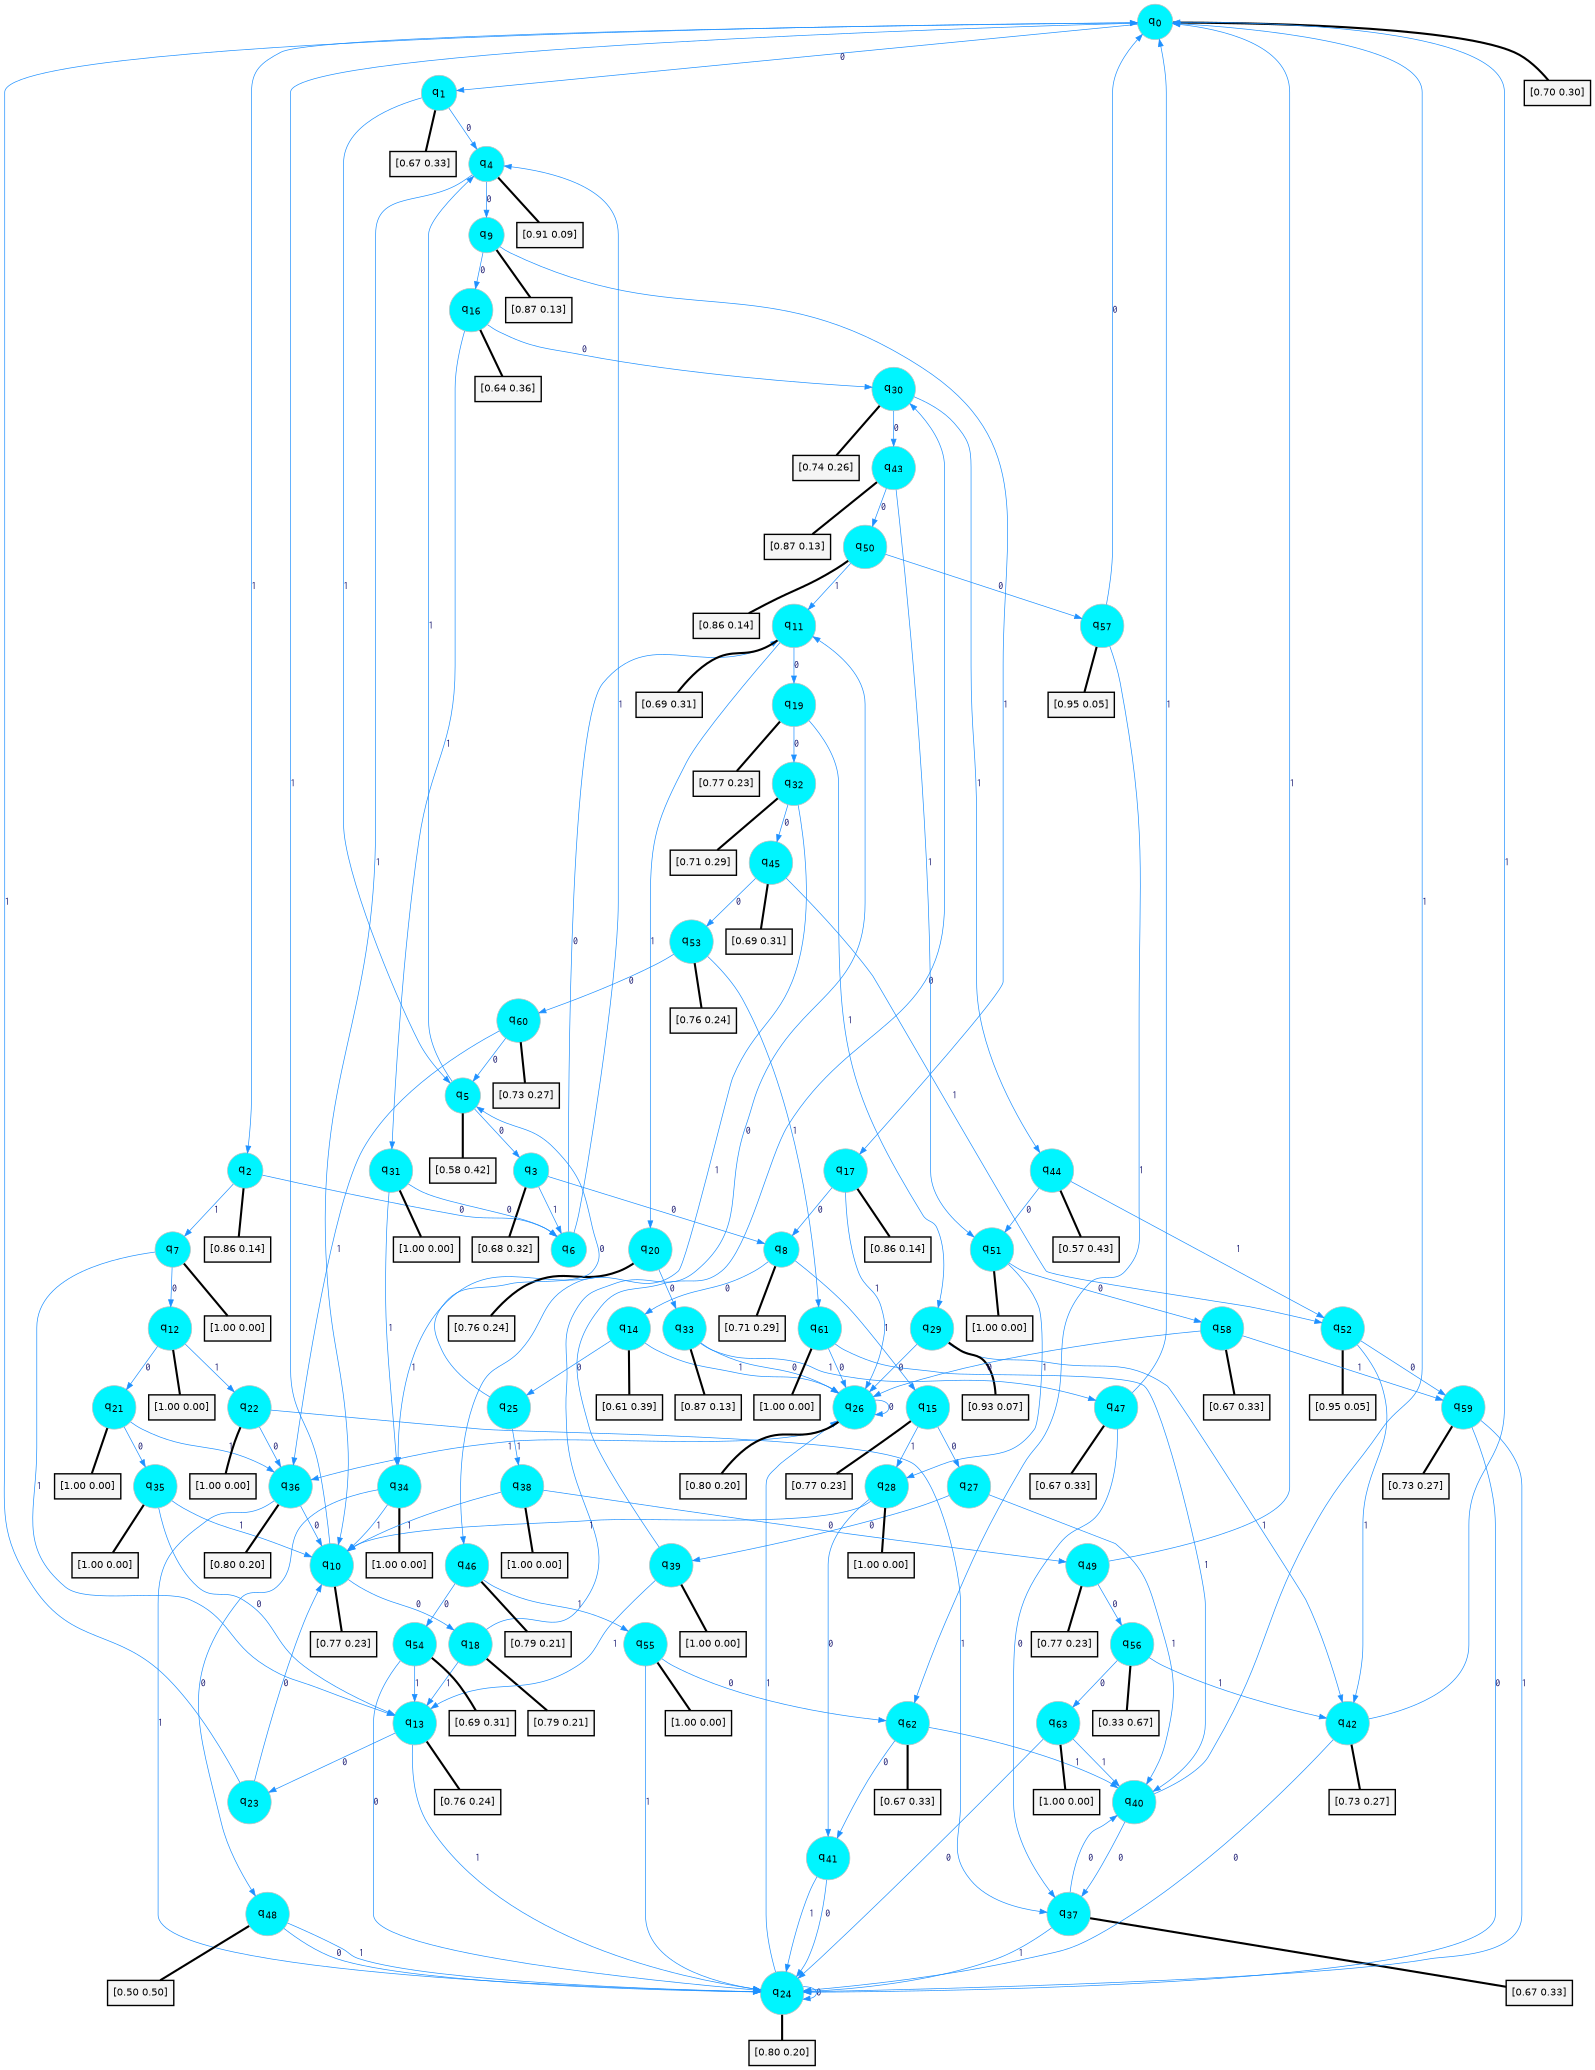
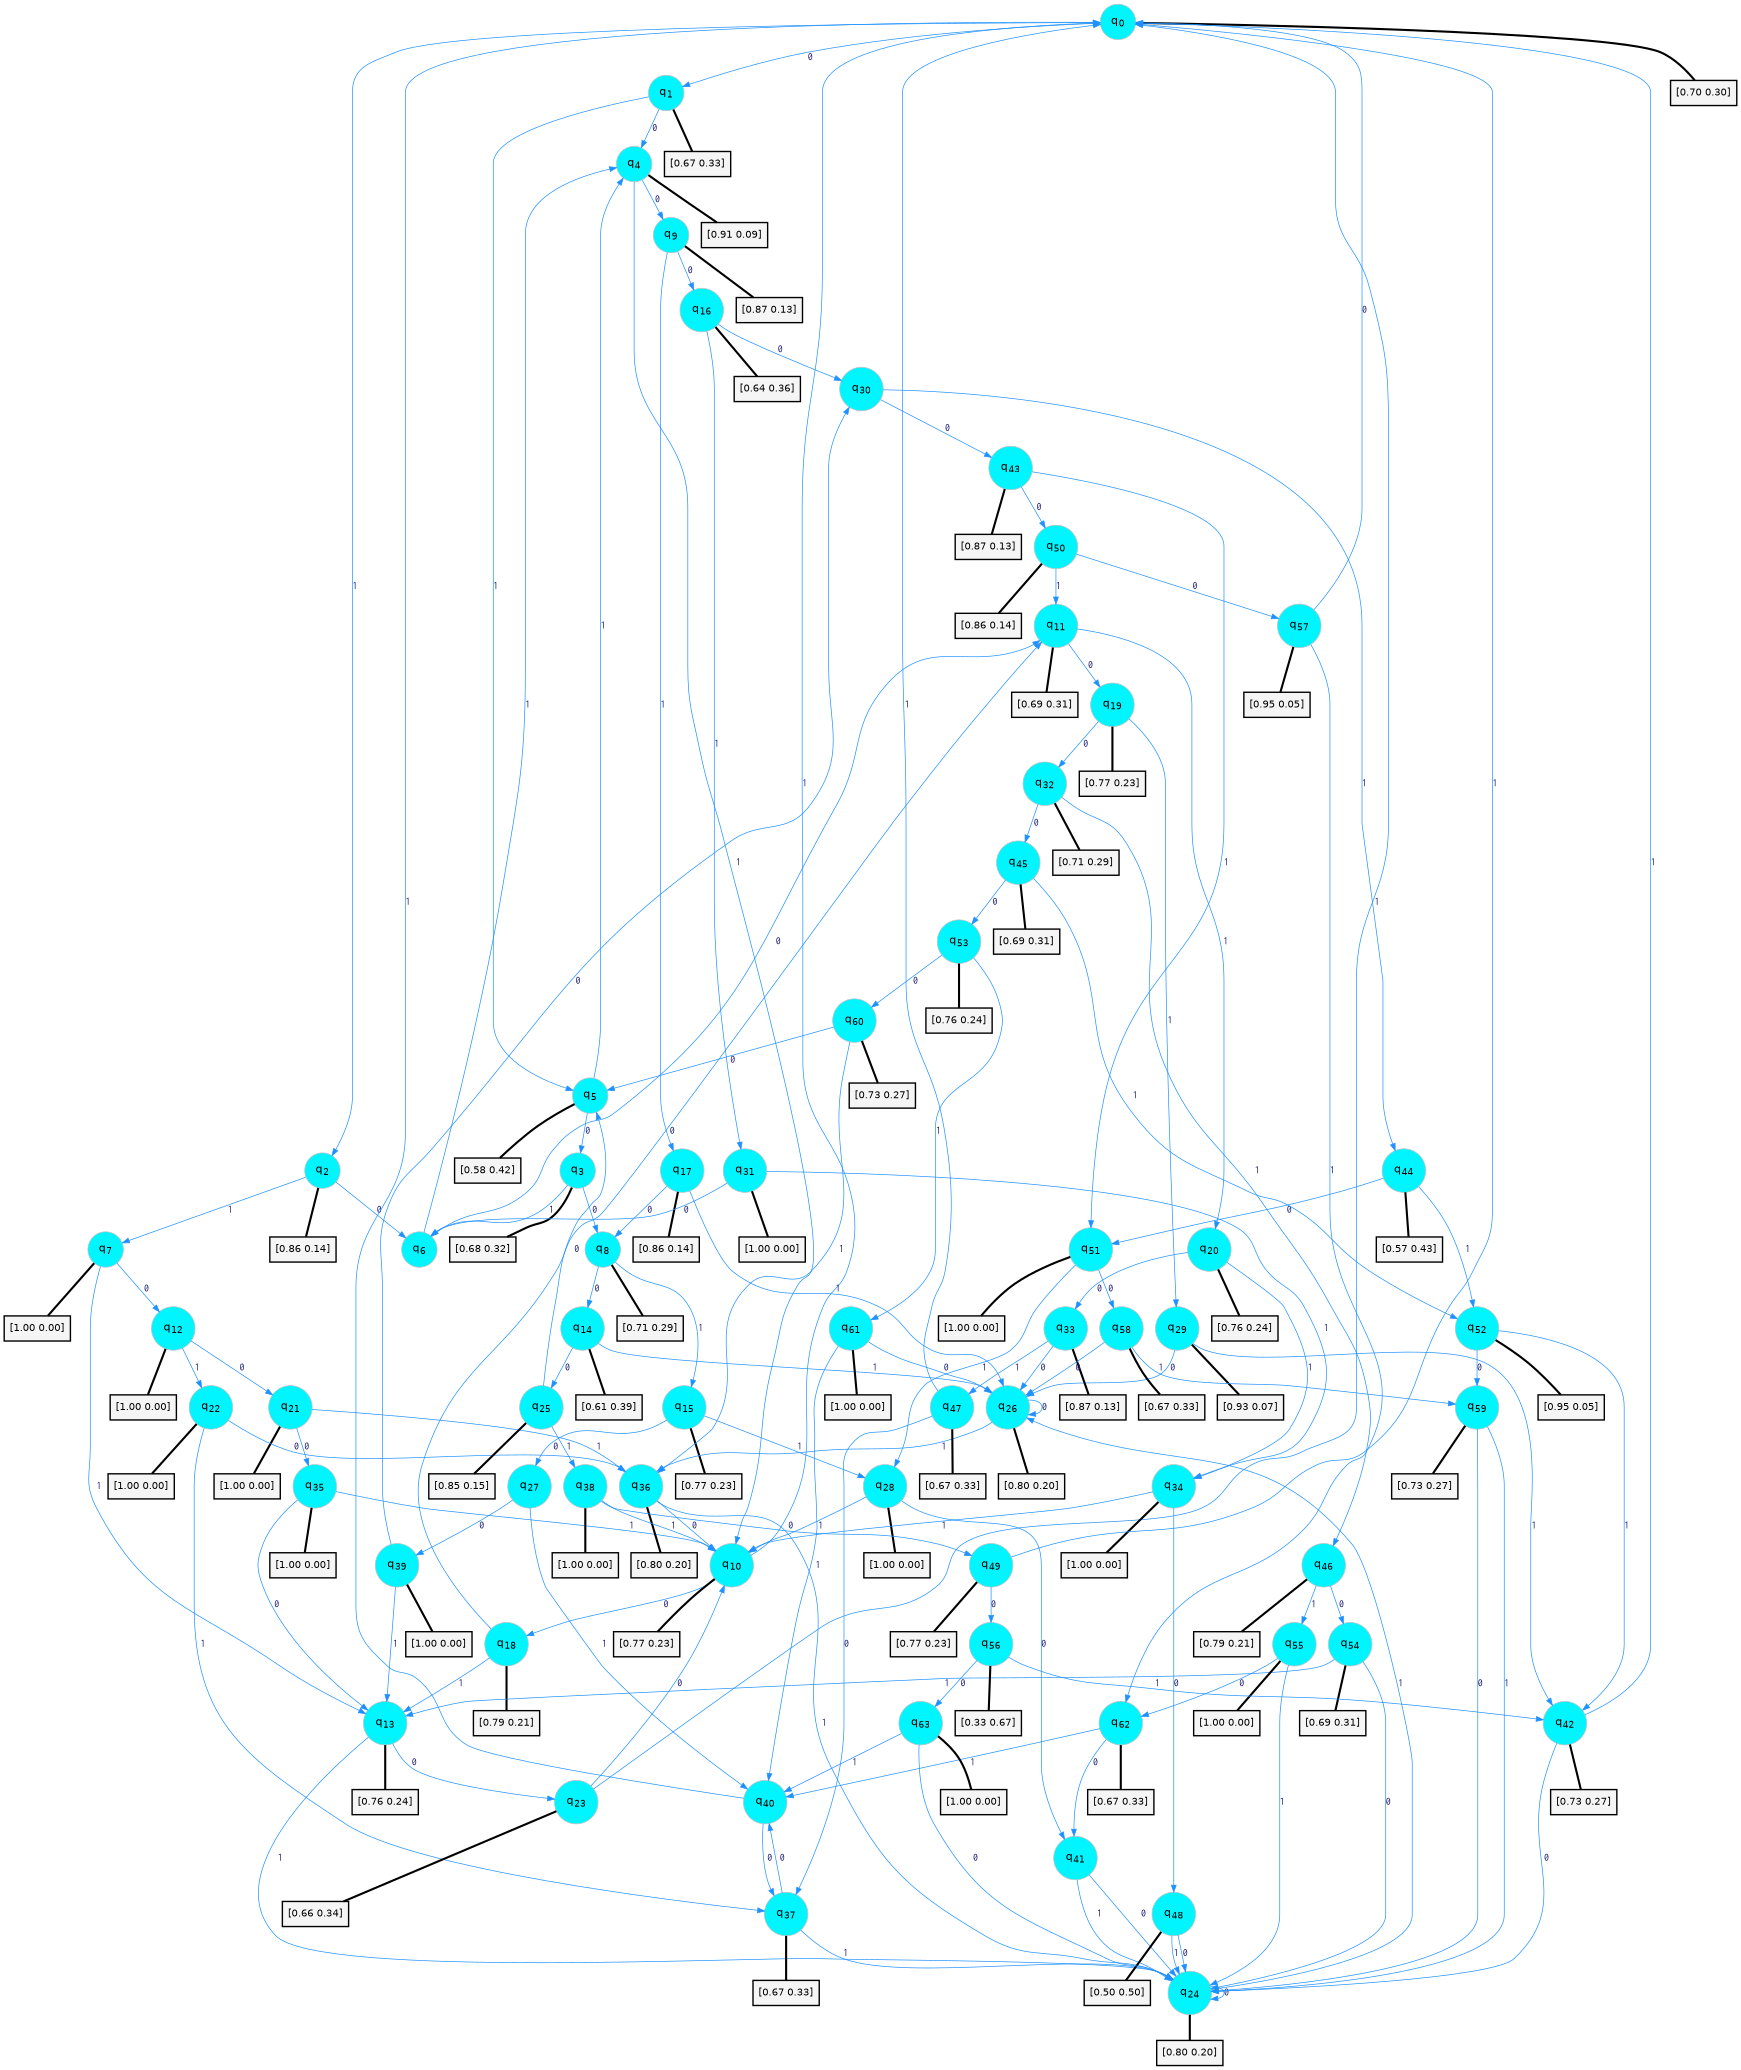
node "[0.74 0.26]": removed
node "[0.85 0.15]": added
node "[0.66 0.34]": added
